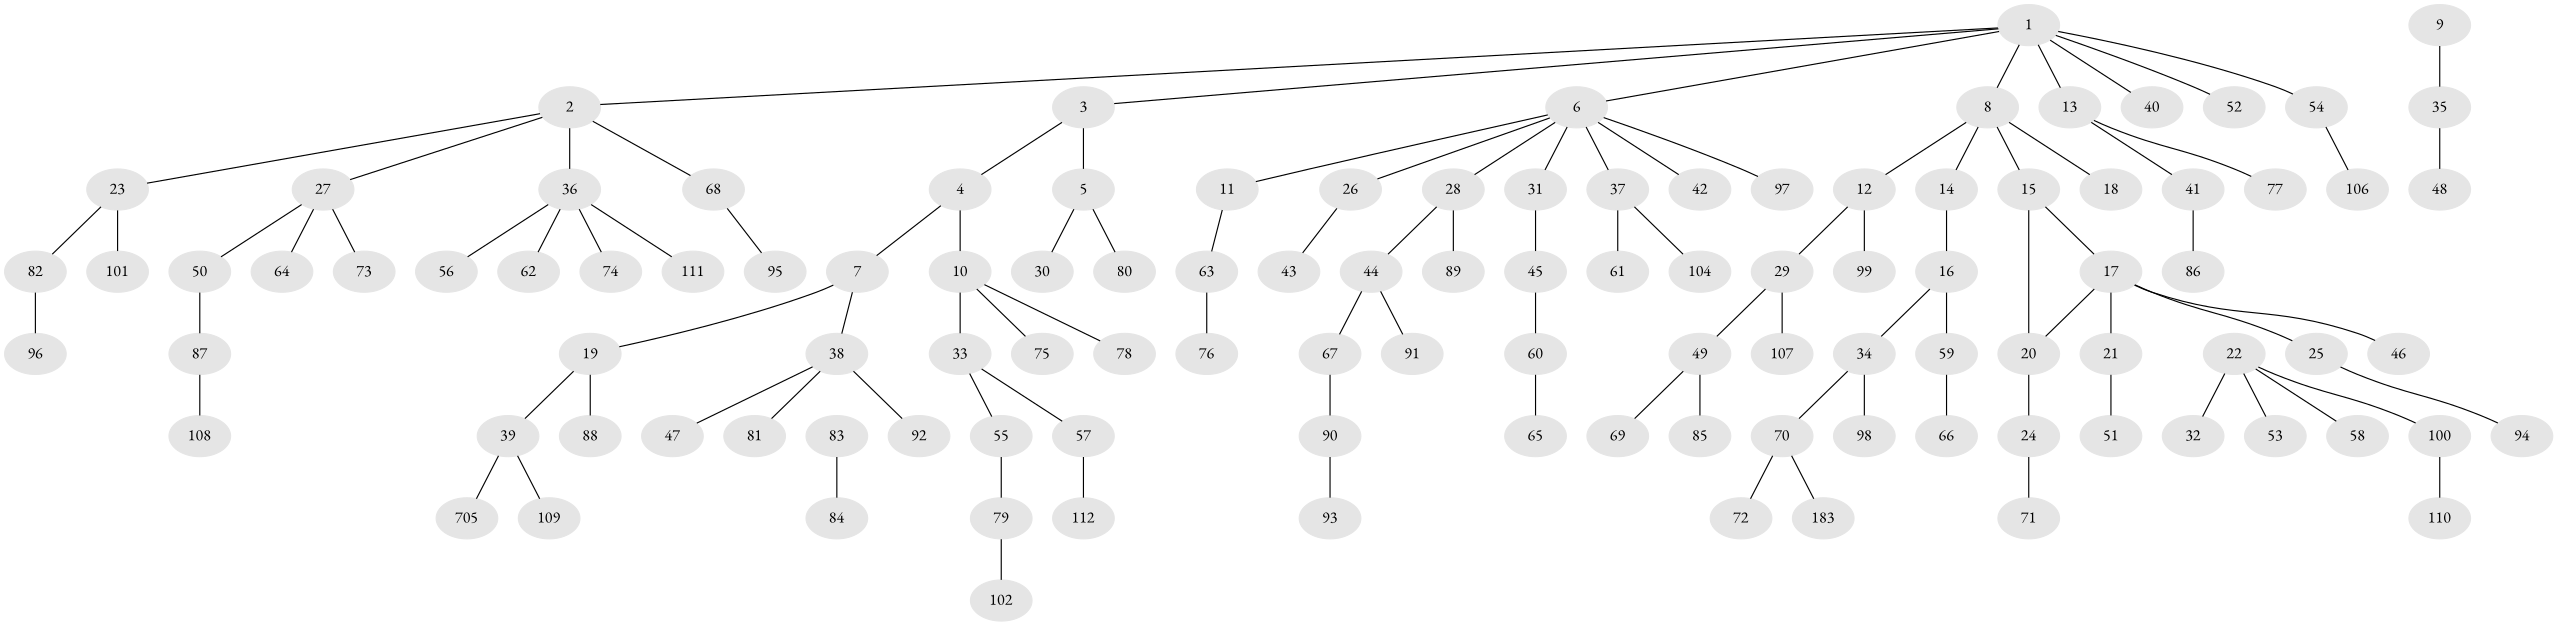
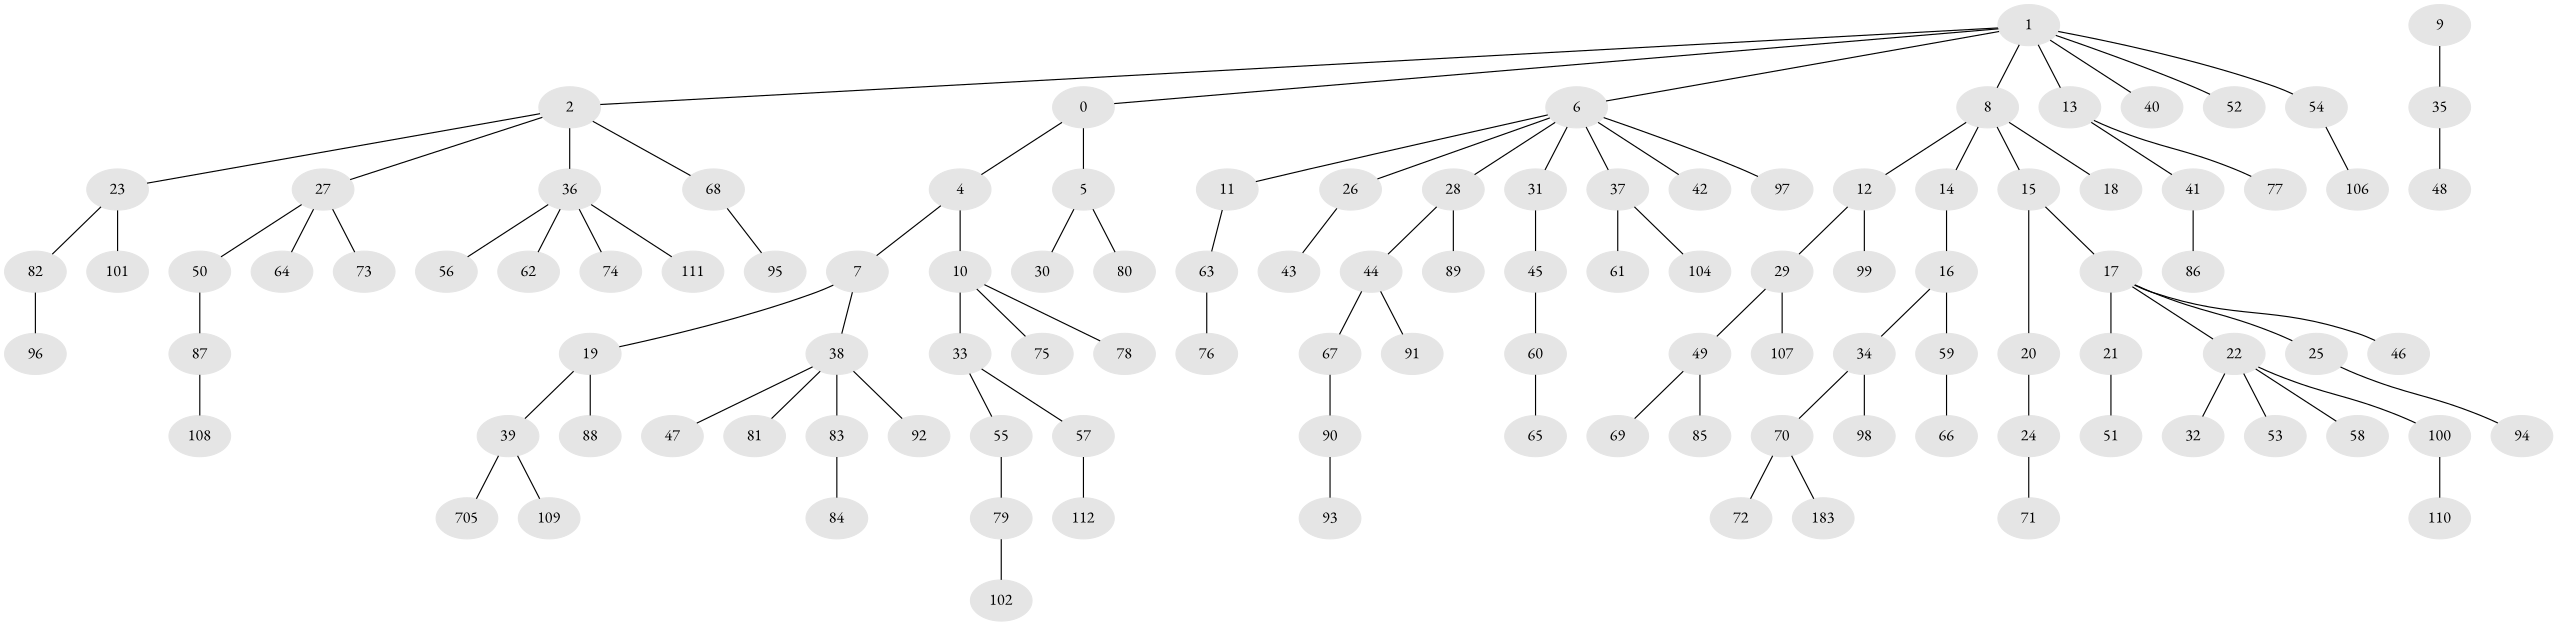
node "3": label "3" -> "0"
edge "17" -- "20": now "17" -- "22"
edge "38" -- "83": added
